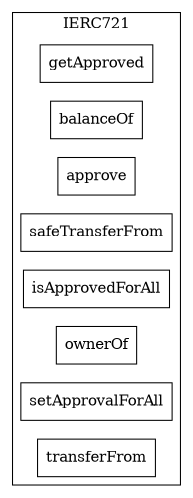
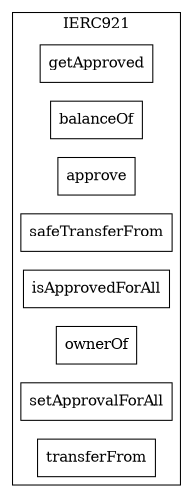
cluster "IERC721": label "IERC721" -> "IERC921"
